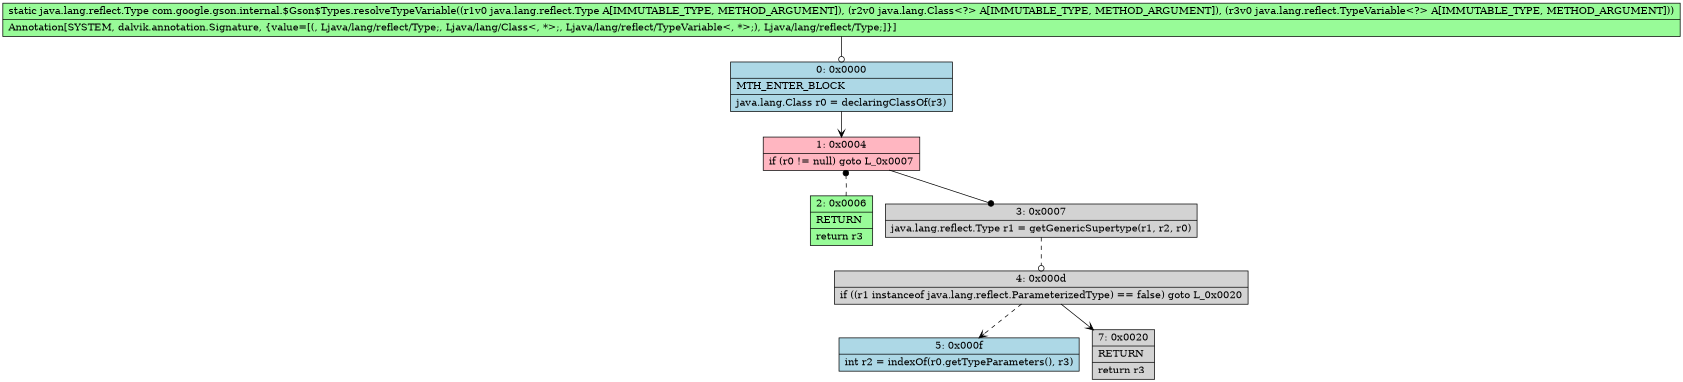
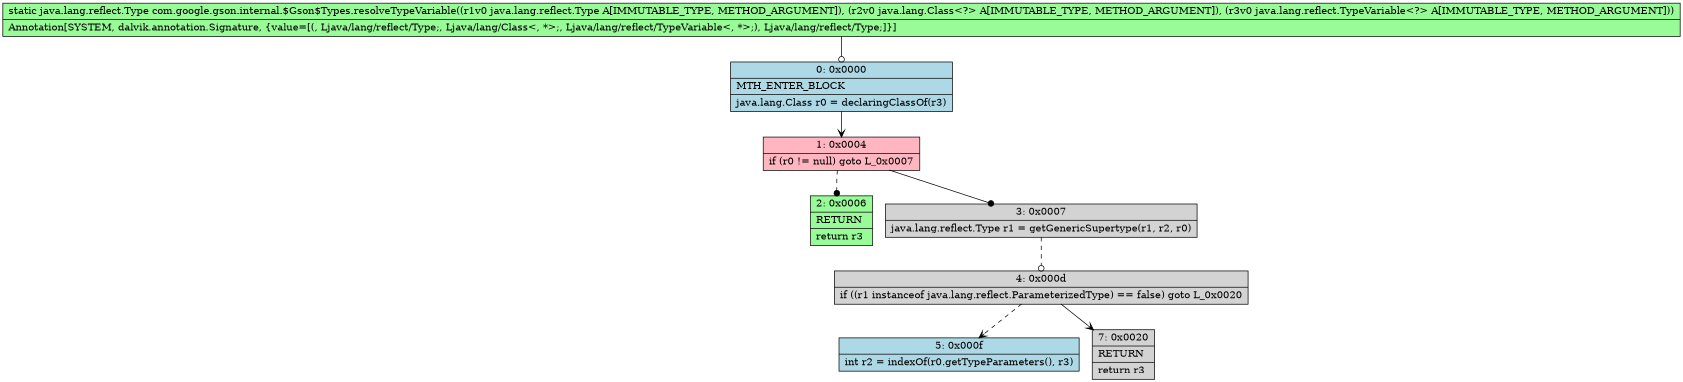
edge "2: 0x0006" -> "1: 0x0004": reversed
